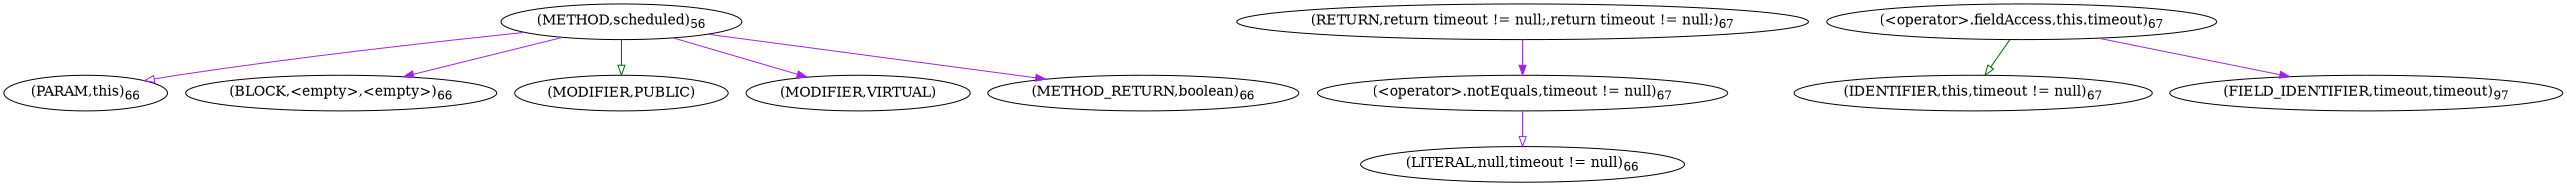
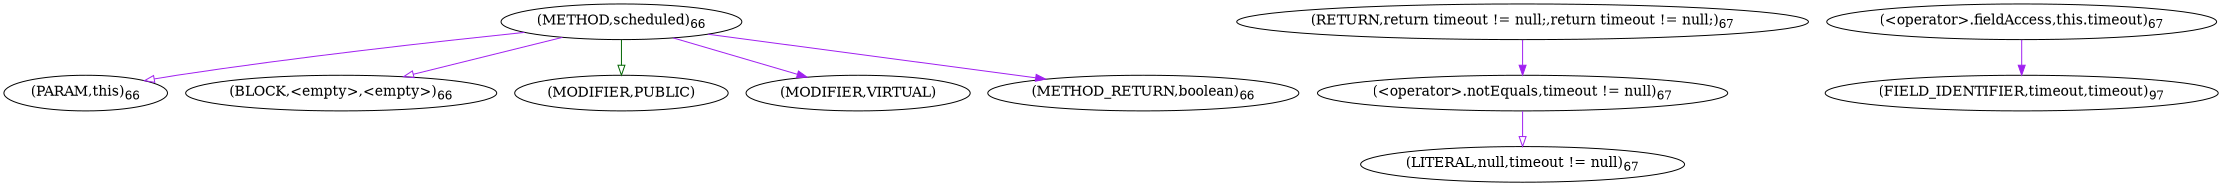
node "(METHOD,scheduled)": text "56" -> "66"
edge "(METHOD,scheduled)" -> "(BLOCK,<empty>,<empty>)": arrowhead normal -> onormal
node "(IDENTIFIER,this,timeout != null)": removed
node "(LITERAL,null,timeout != null)": text "66" -> "67"
